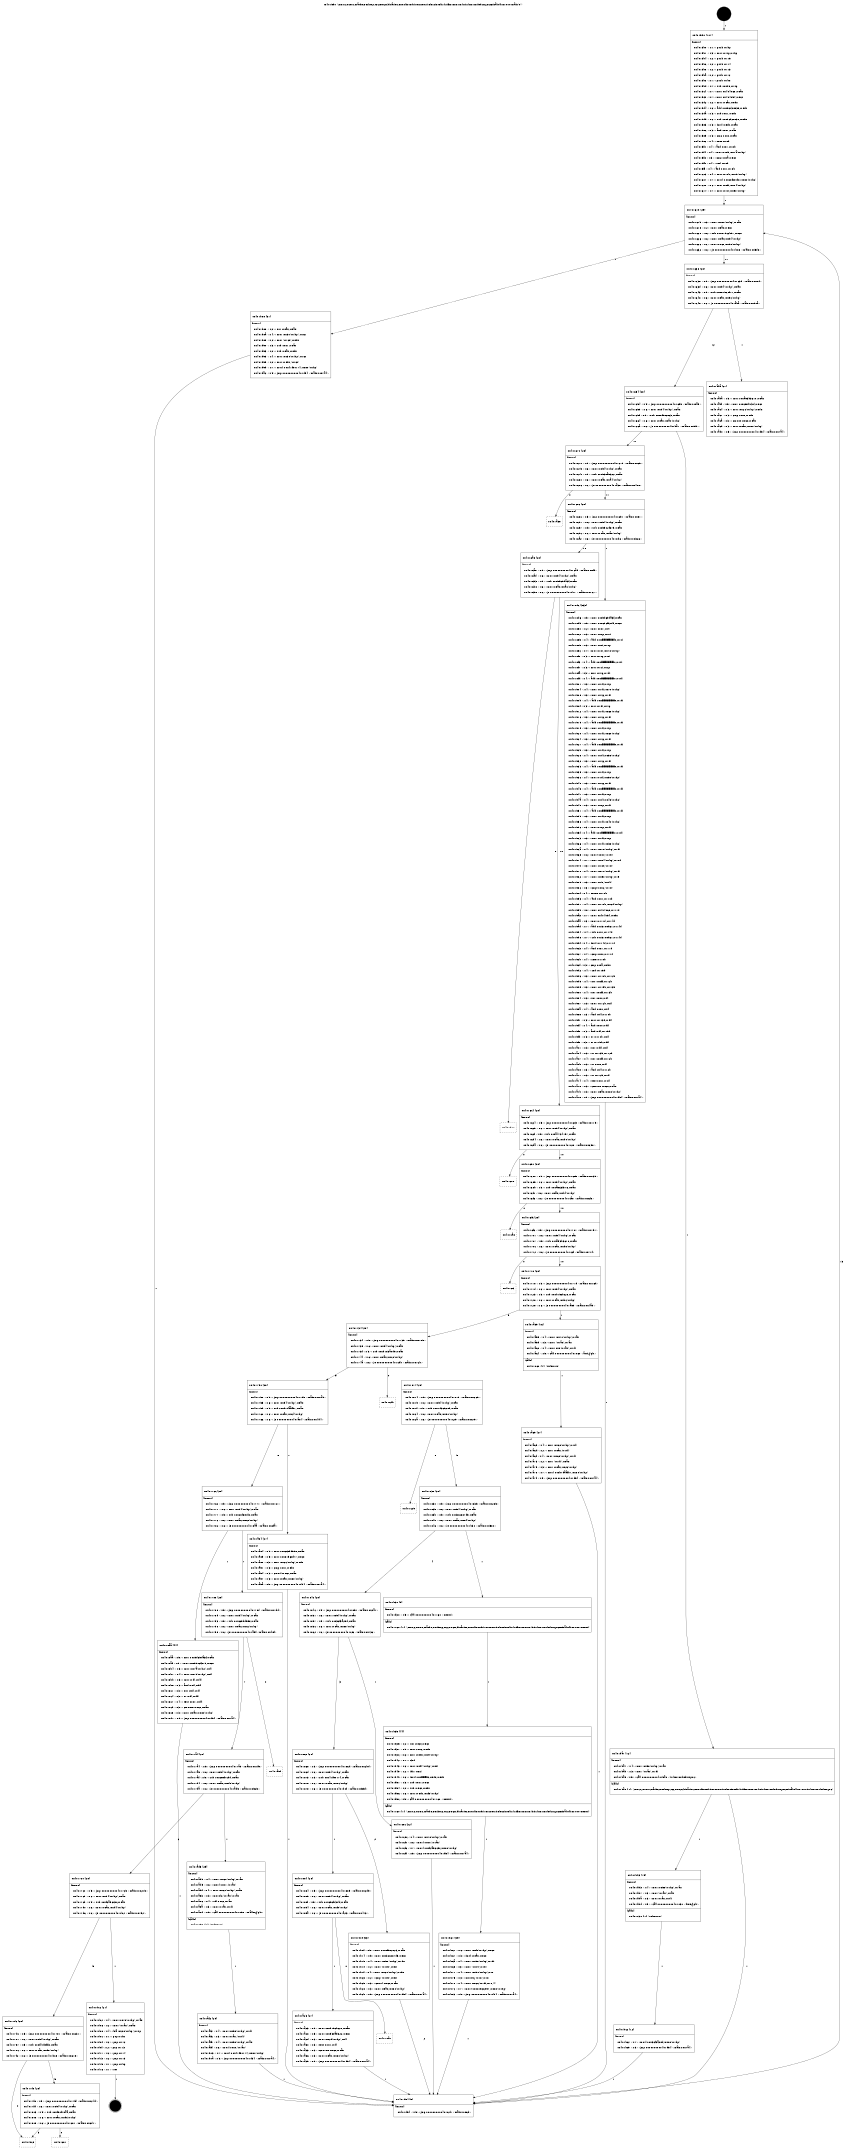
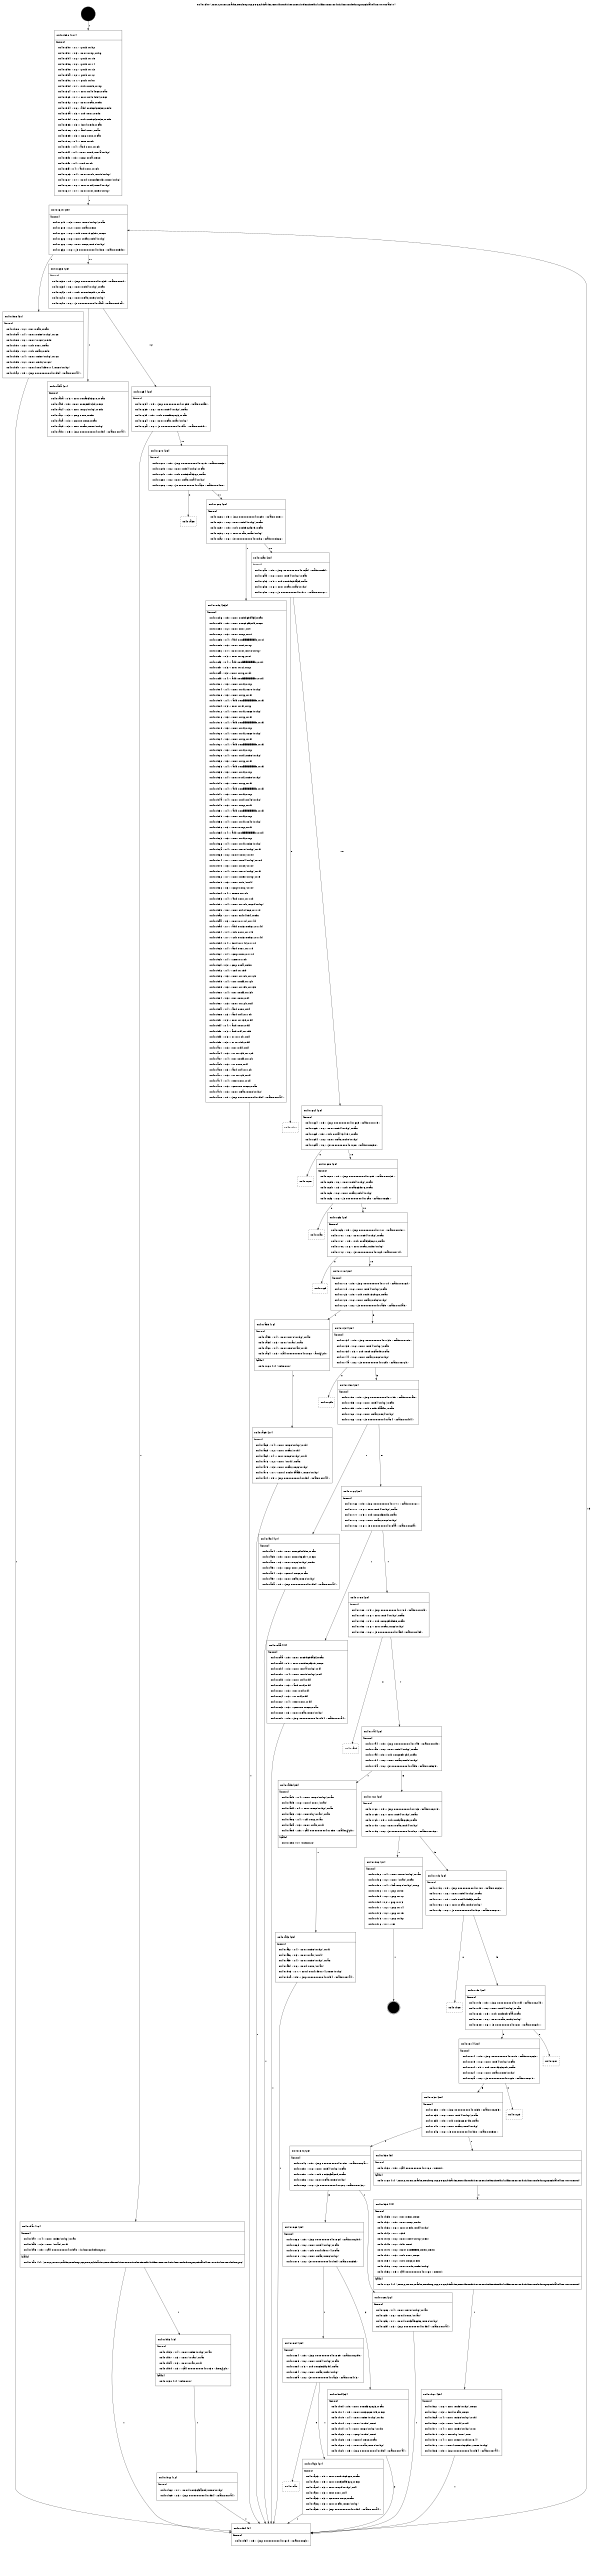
edge "0x4017f8 [28]" -> "0x401bce": now "0x4017f8 [28]" -> "0x401814 [28]"
